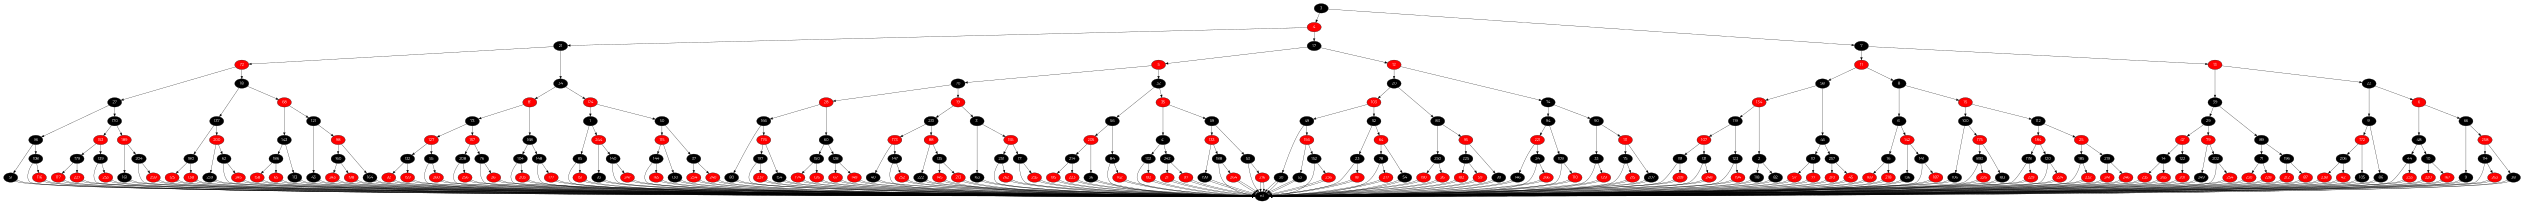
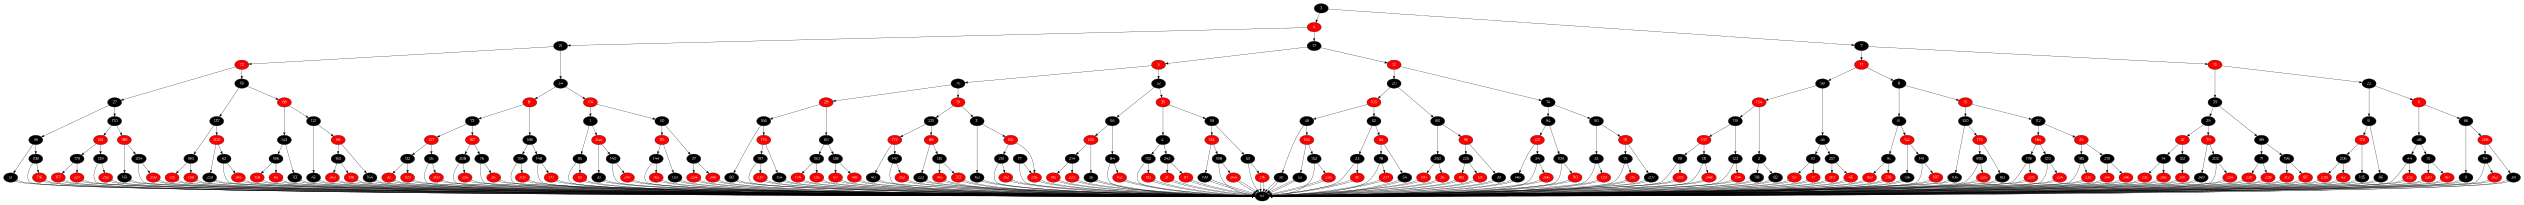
edge "155" -> "171": now "155" -> "255"
